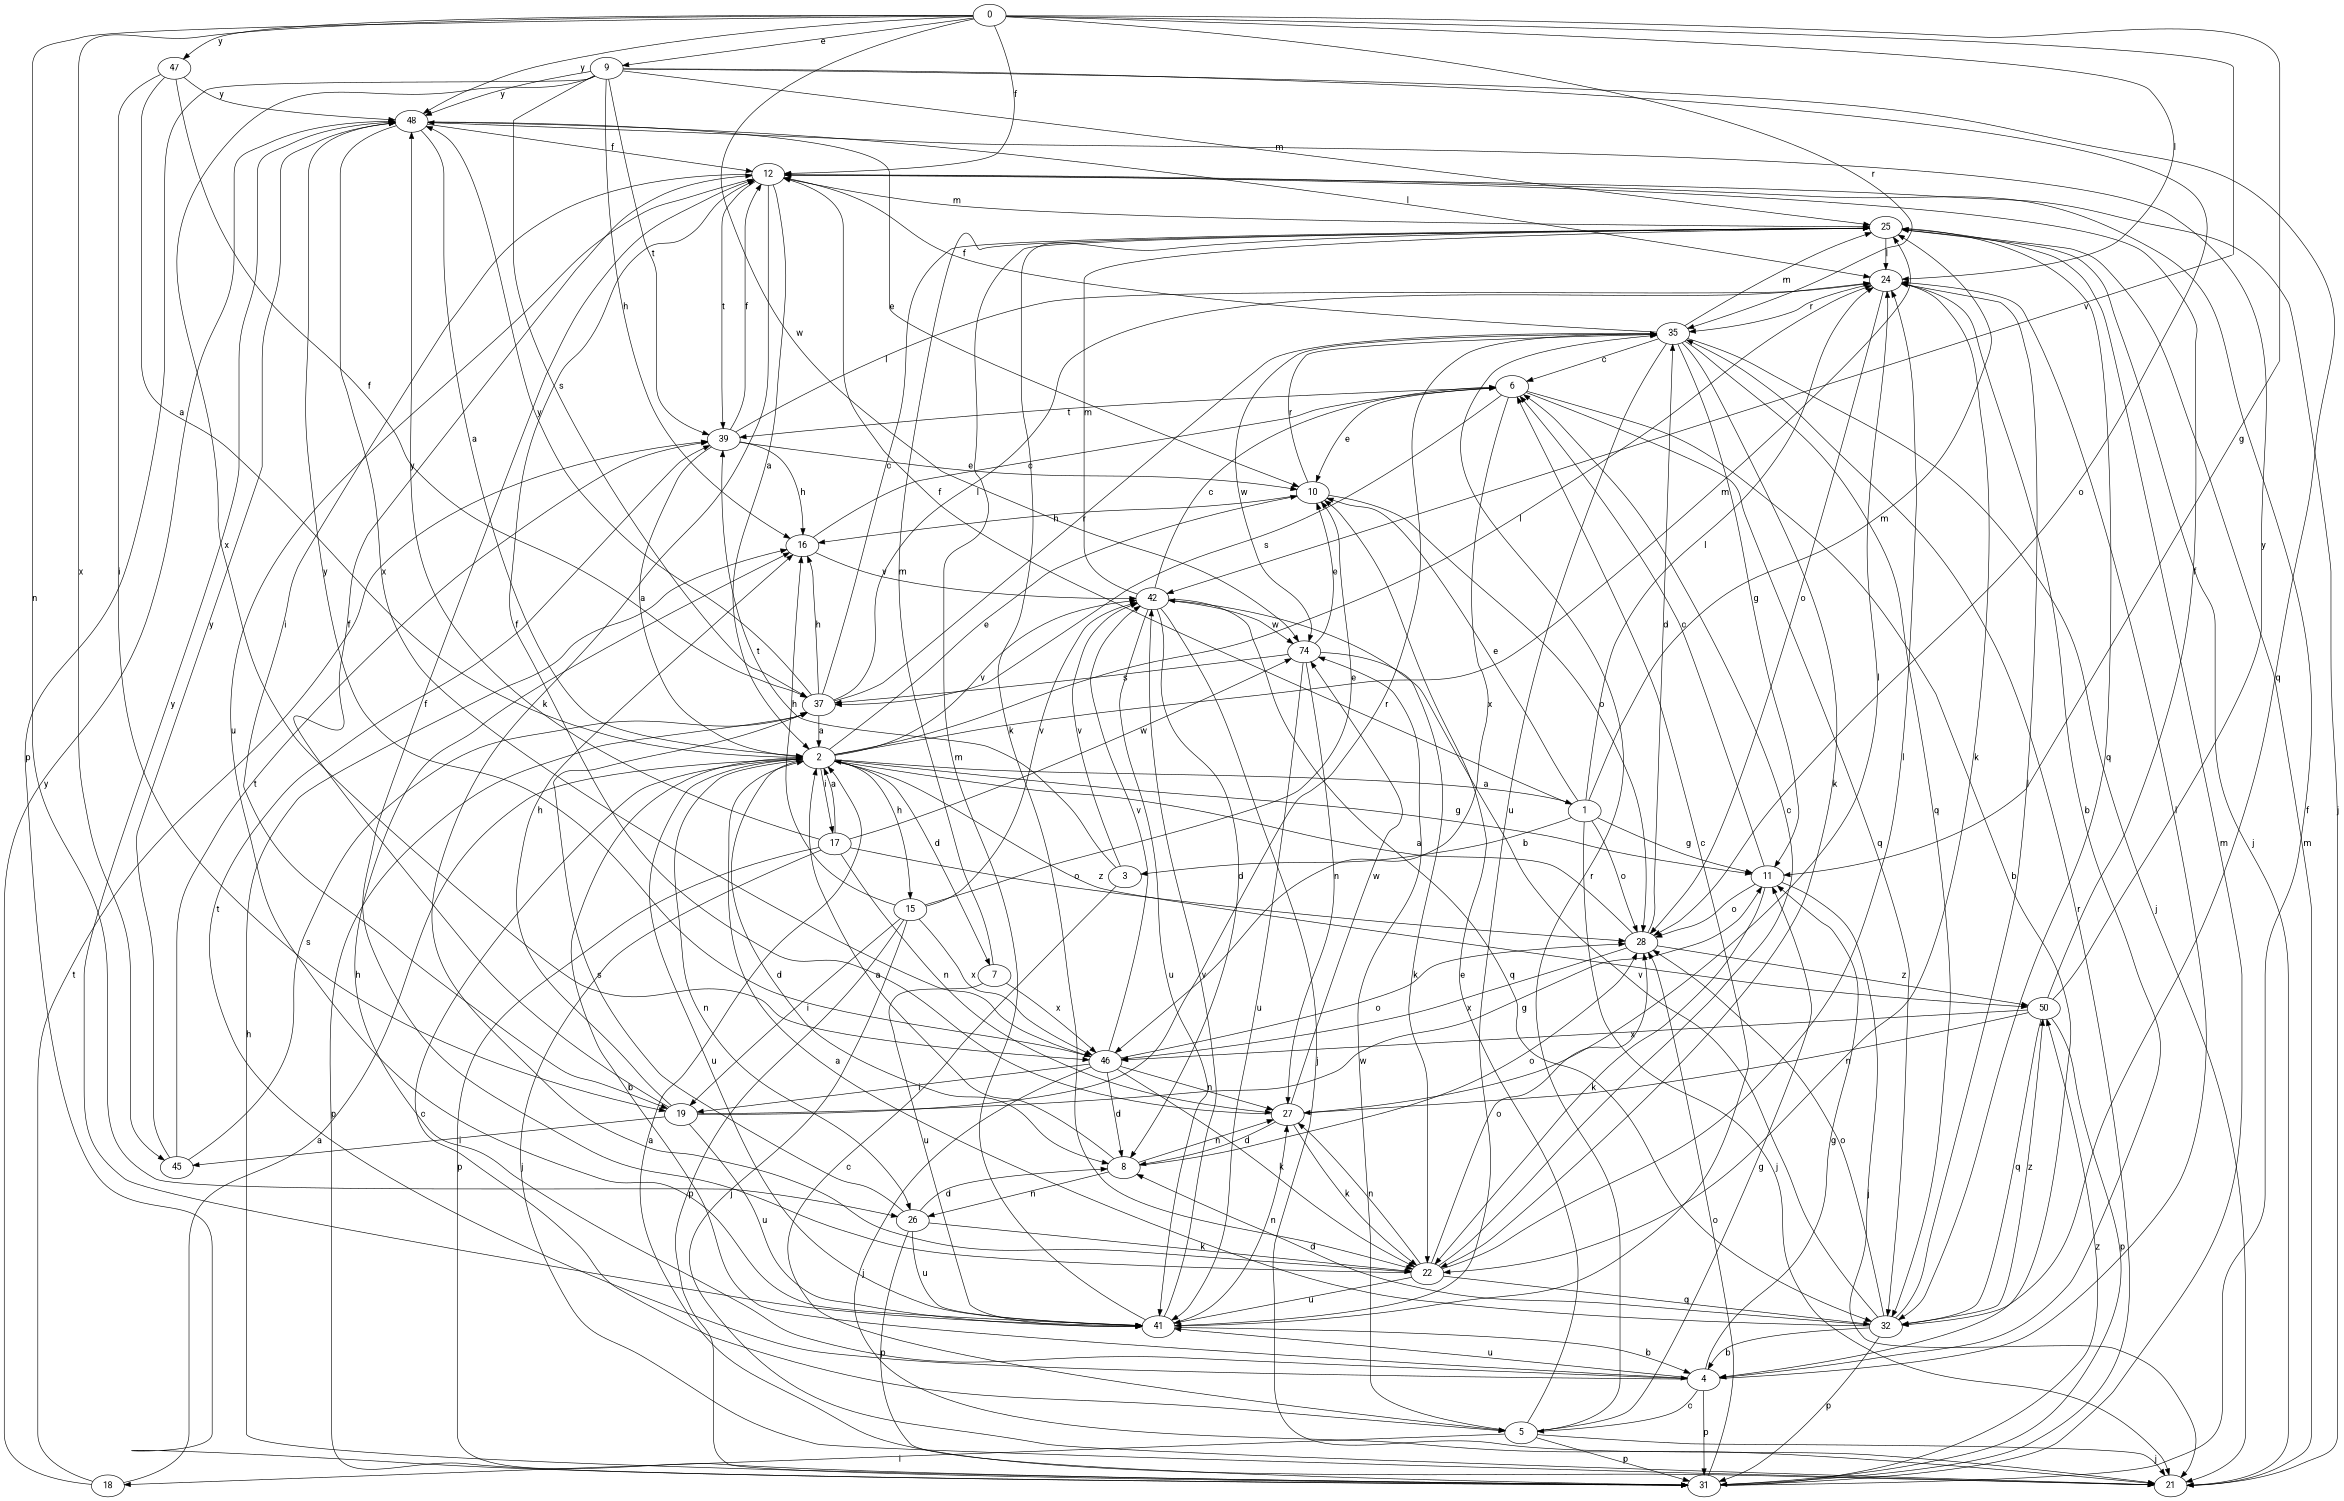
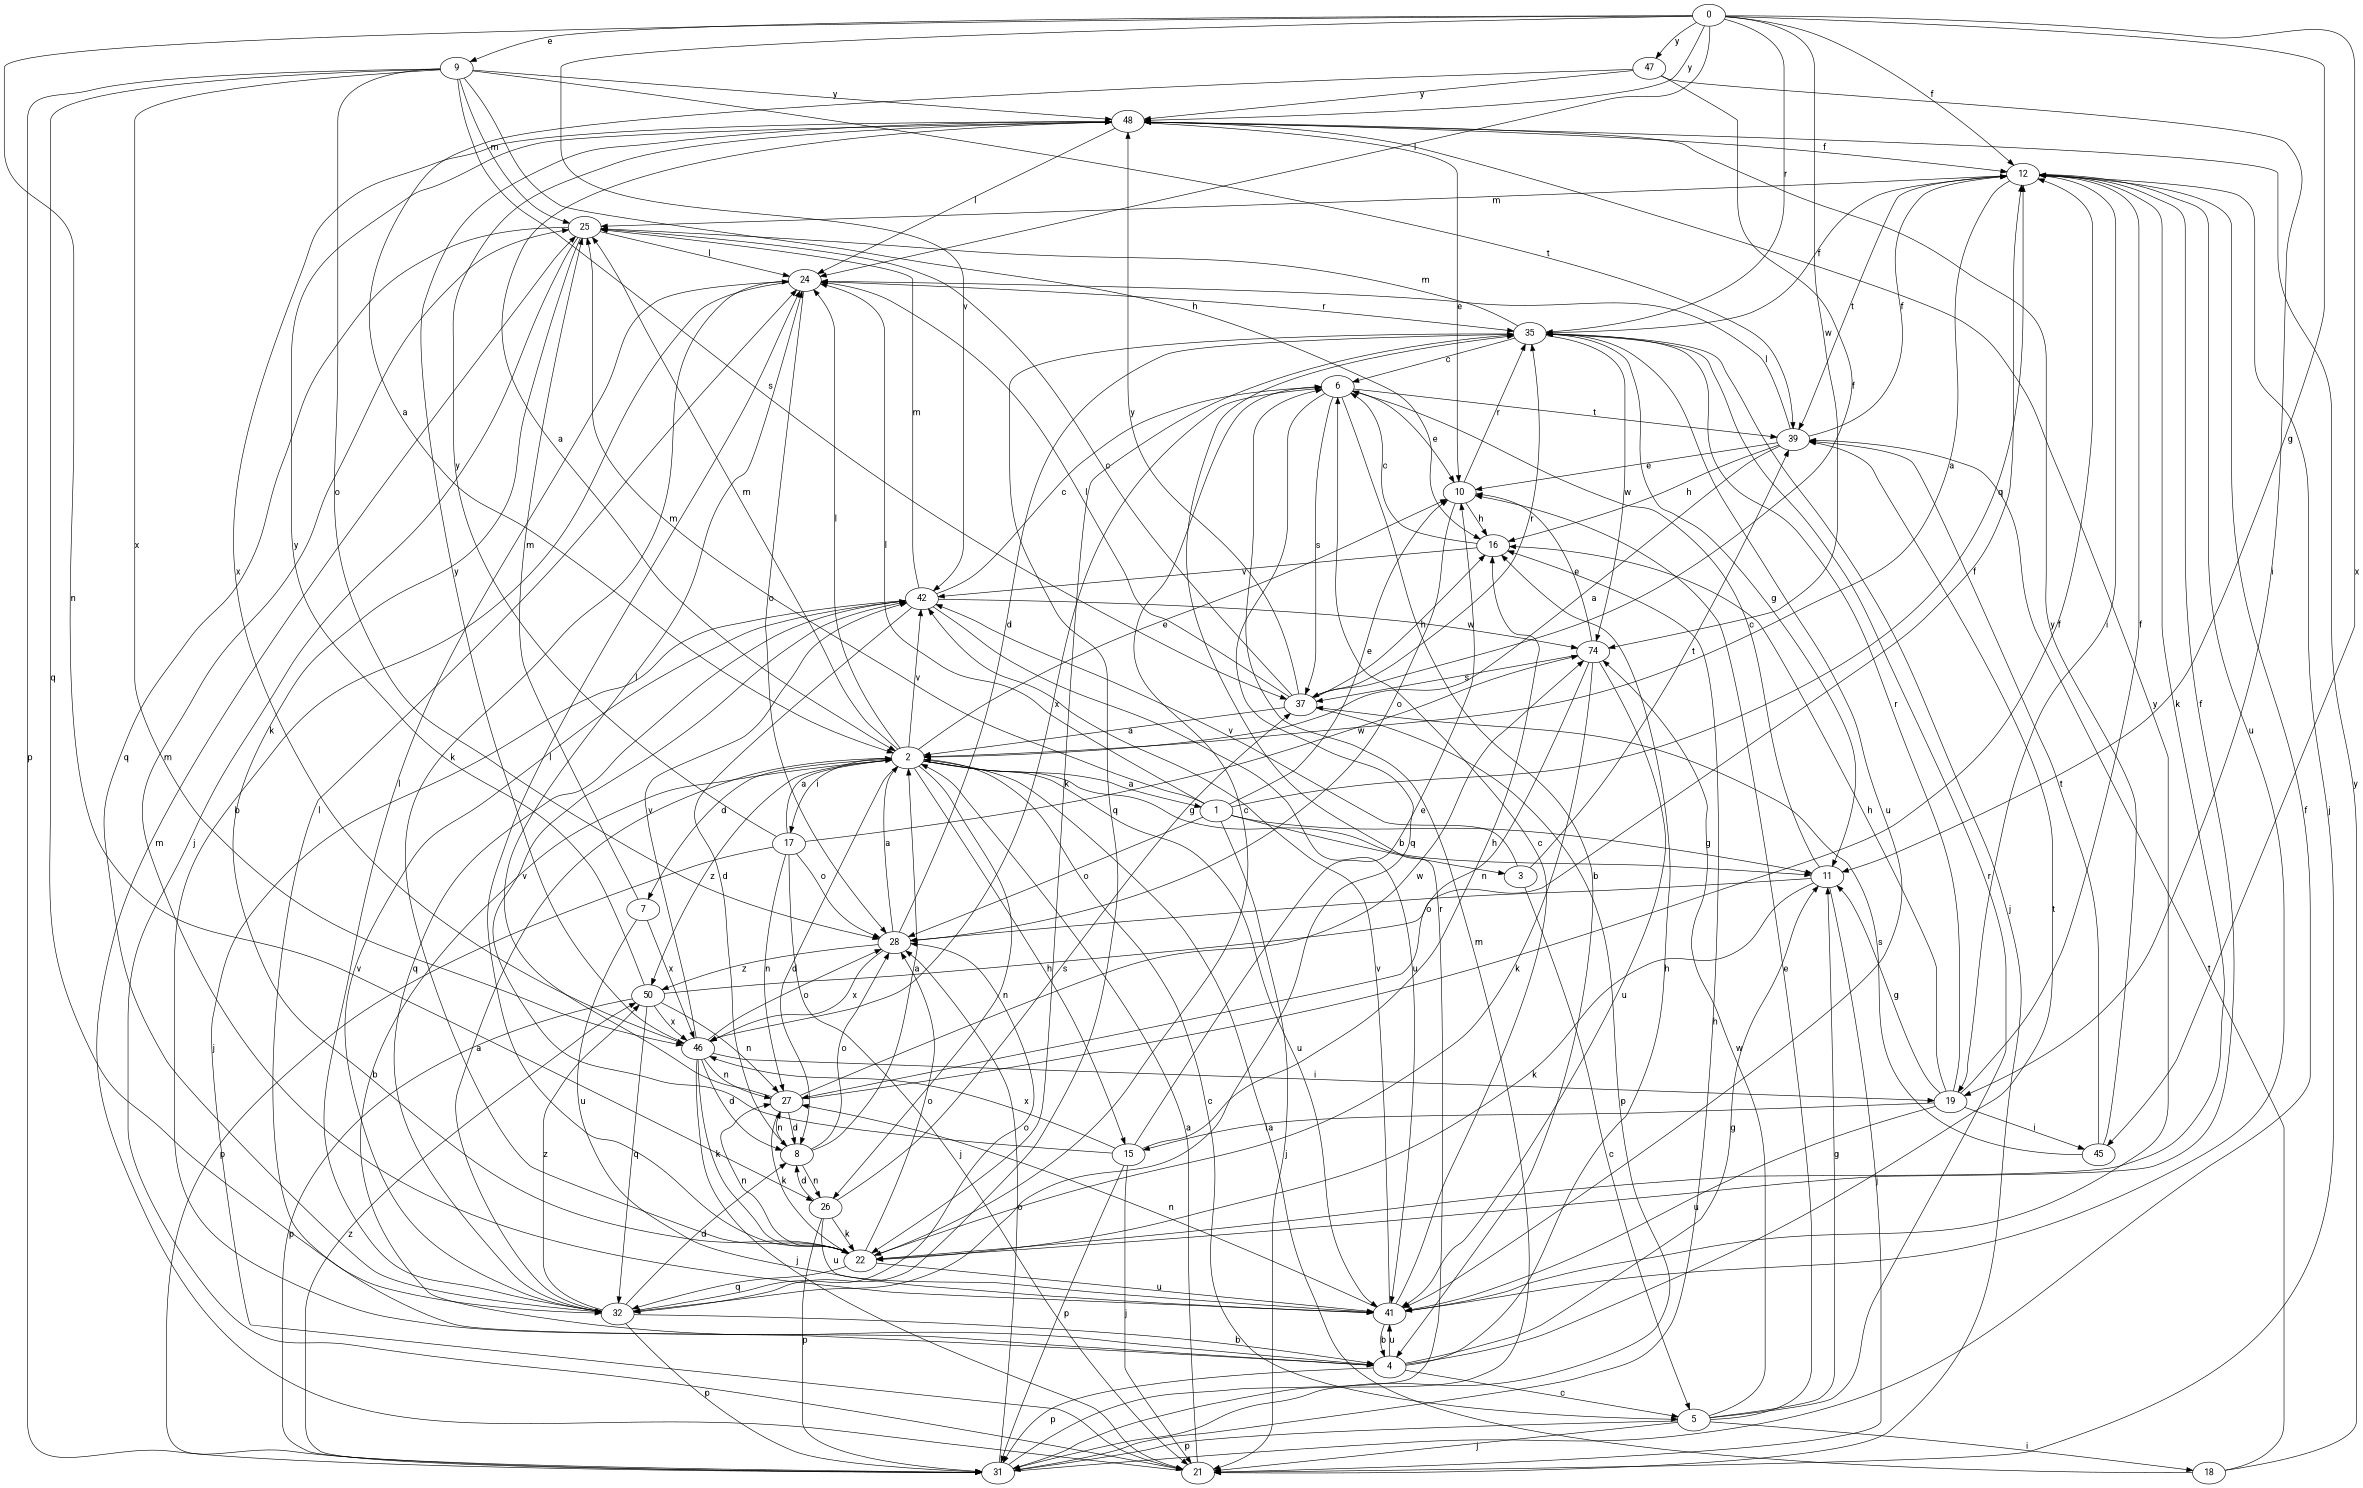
edge "1" -> "12": label "f" -> "q"
edge "31" -> "25": now "31" -> "6"
edge "15" -> "19": reversed
